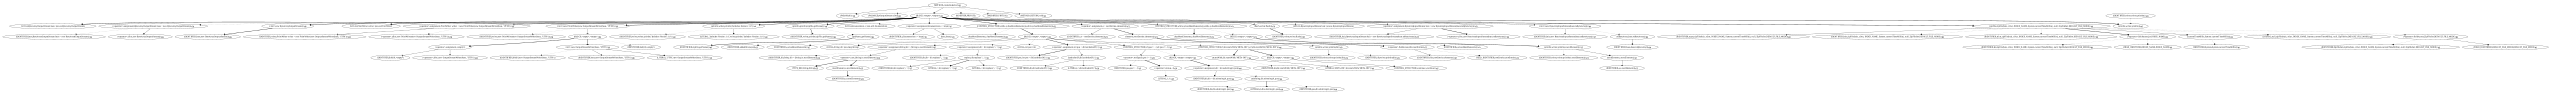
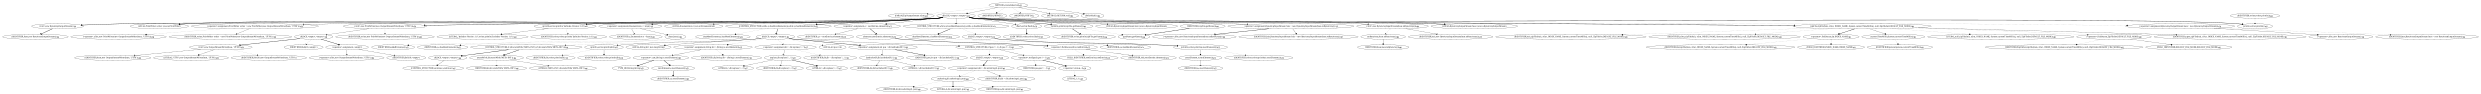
edge "(getName,getName())" -> "(IDENTIFIER,zipFile,getName())": reversed
